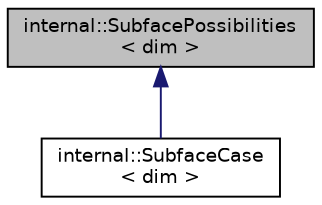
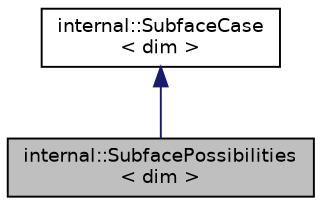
edge "internal::SubfaceCase < dim >" -> "internal::SubfacePossibilities < dim >": reversed
